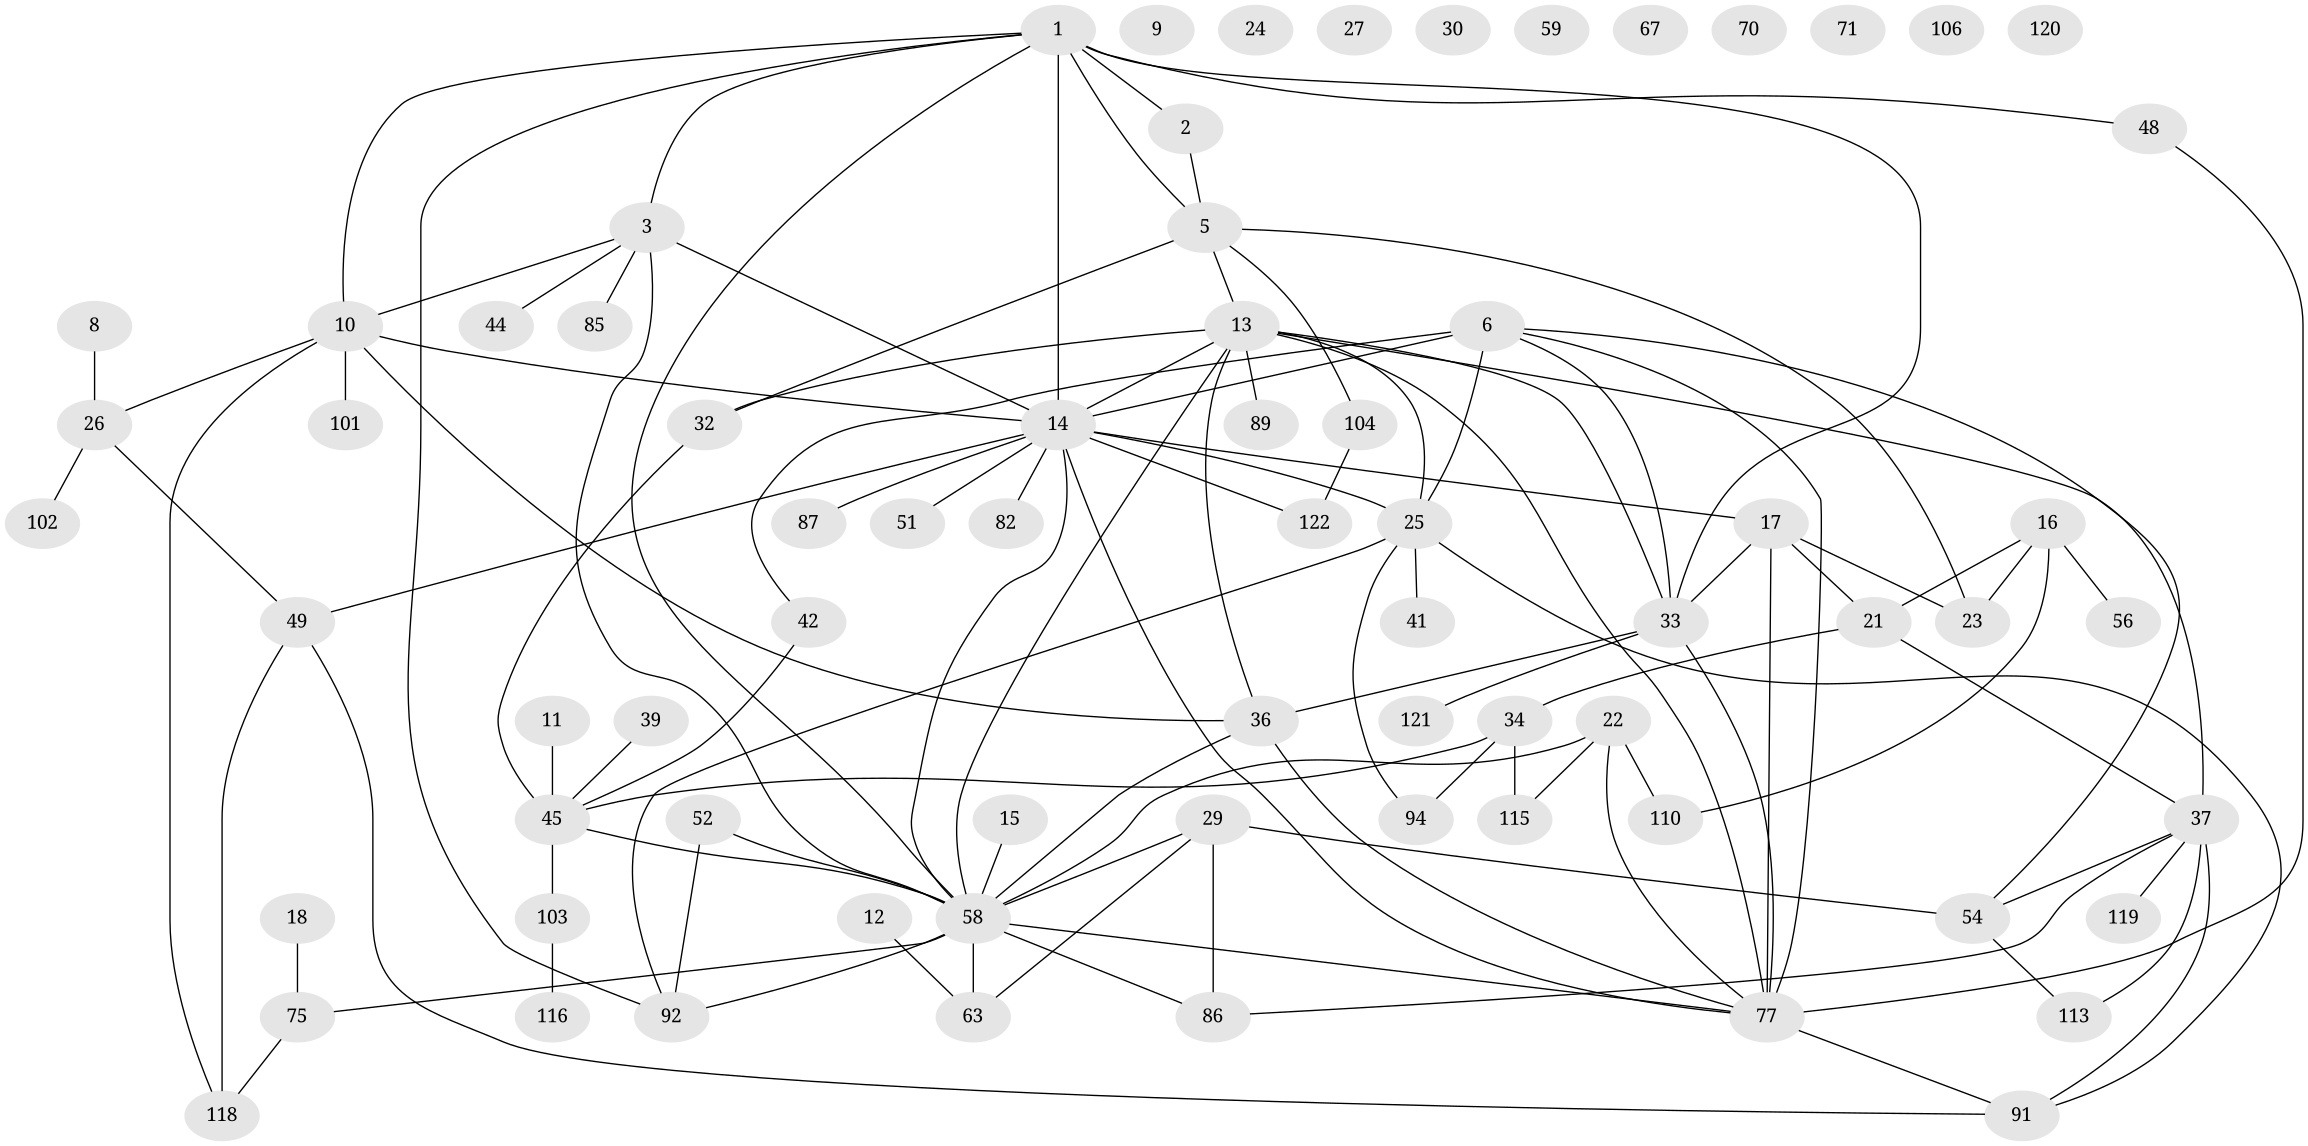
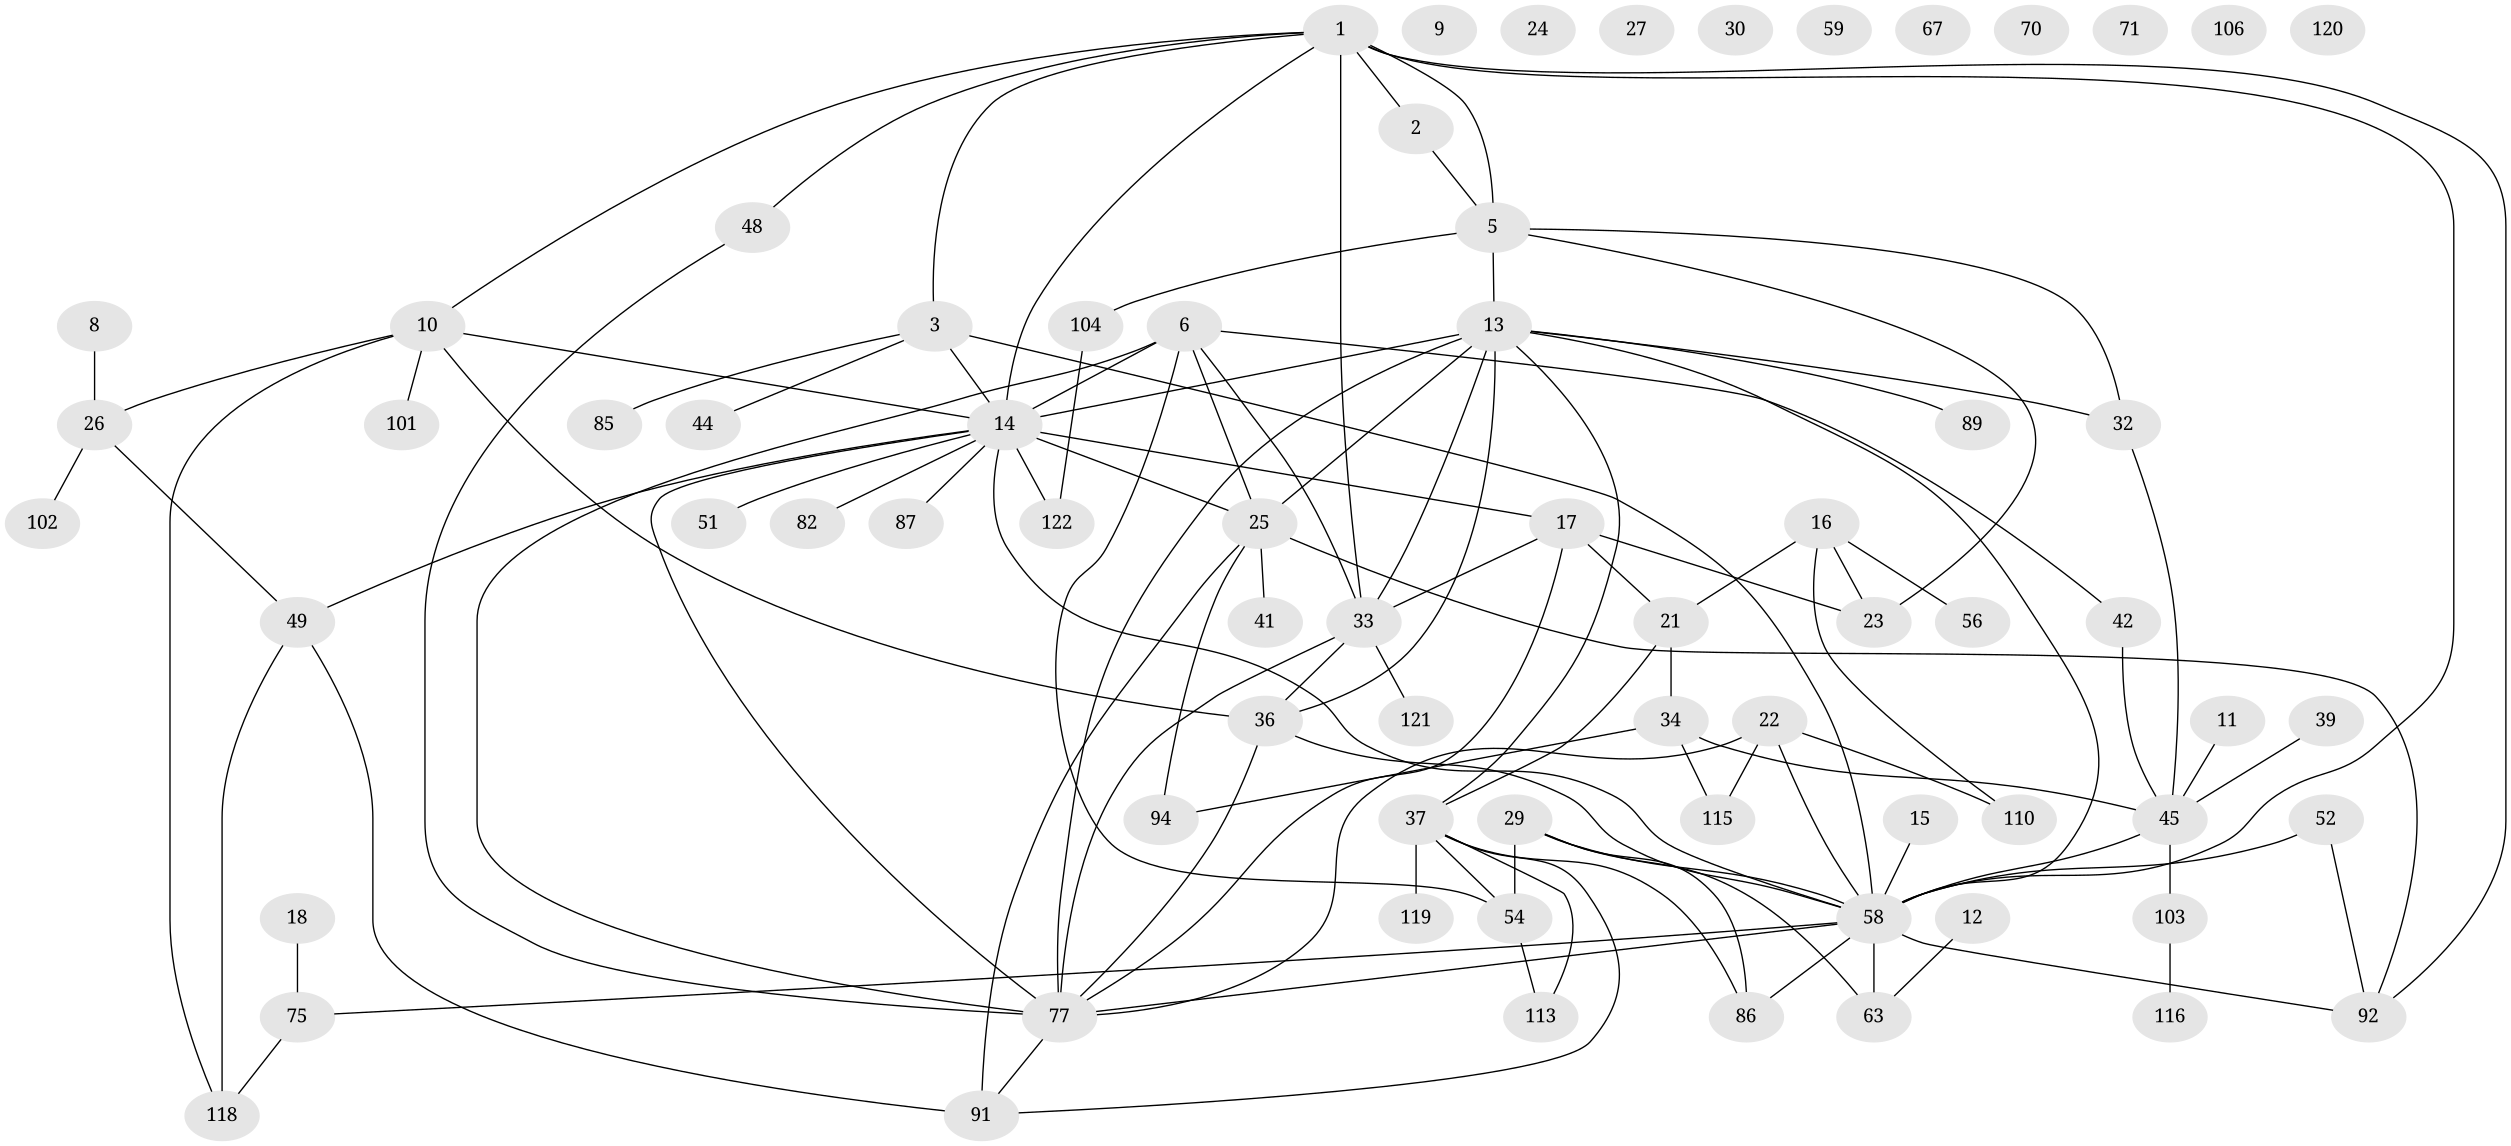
edge "3" -- "10": removed
